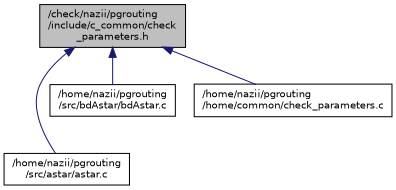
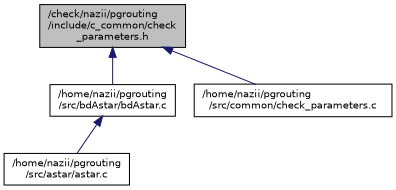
node "/home/nazii/pgrouting /home/common/check_parameters.c": label "/home/nazii/pgrouting /home/common/check_parameters.c" -> "/home/nazii/pgrouting /src/common/check_parameters.c"
edge "/home/nazii/pgrouting /src/astar/astar.c" -> "/check/nazii/pgrouting /include/c_common/check _parameters.h": now "/home/nazii/pgrouting /src/astar/astar.c" -> "/home/nazii/pgrouting /src/bdAstar/bdAstar.c"
